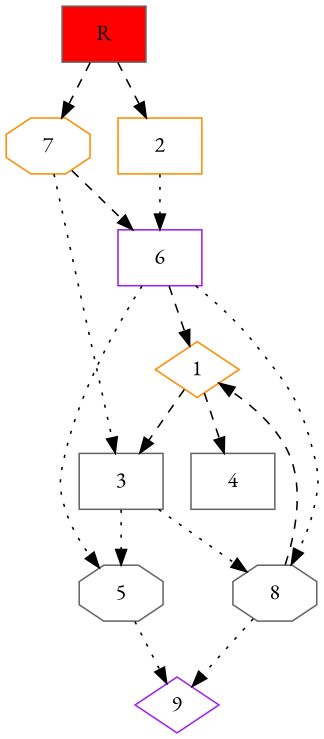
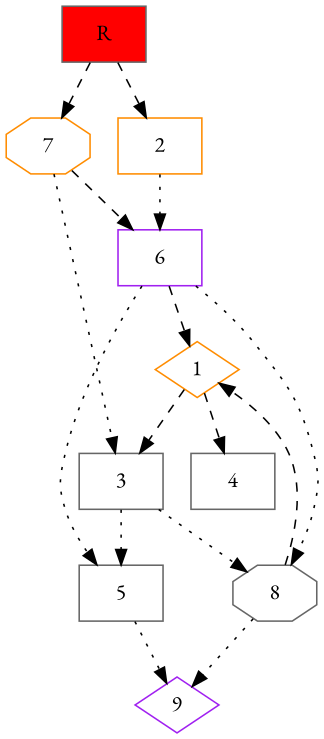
node "5": shape octagon -> box
